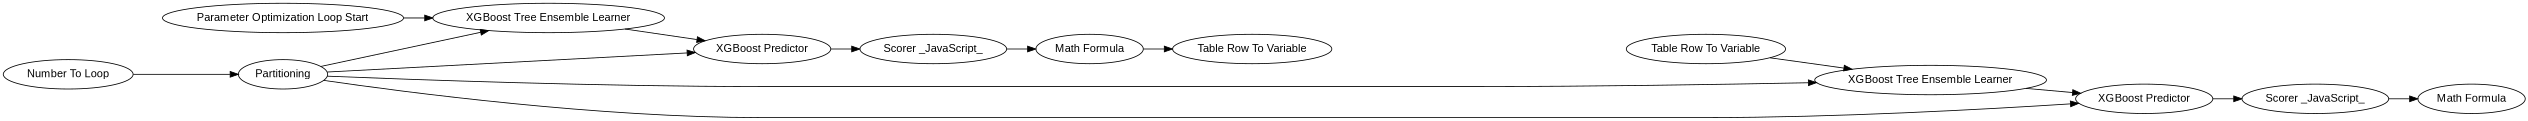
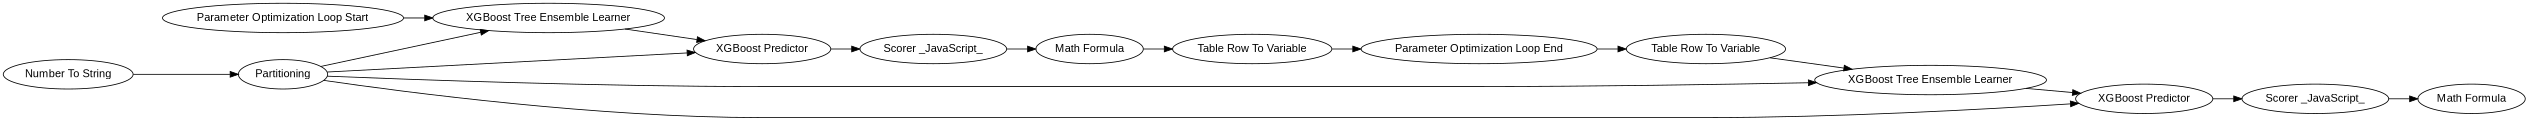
node "Parameter Optimization Loop End": added
node "Number To Loop": label "Number To Loop" -> "Number To String"
